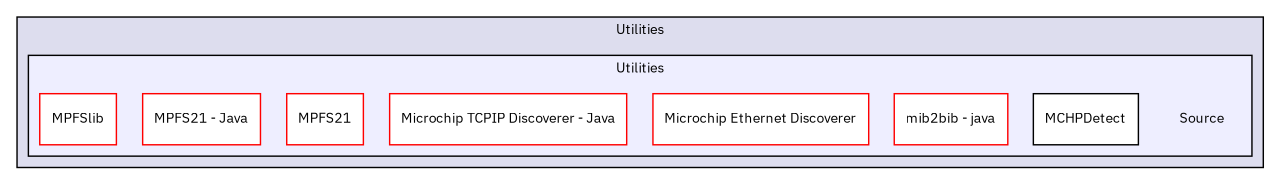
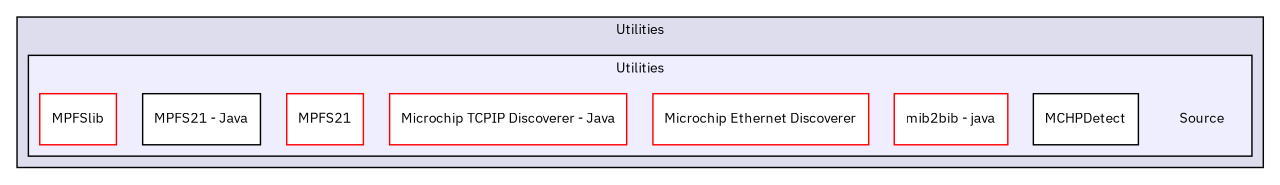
node "MPFS21 - Java": color red -> black
